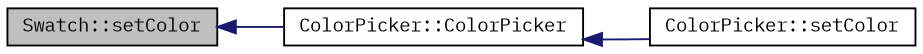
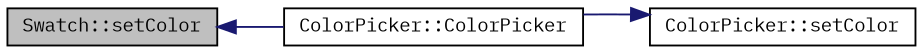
edge "ColorPicker::setColor" -> "ColorPicker::ColorPicker": reversed
